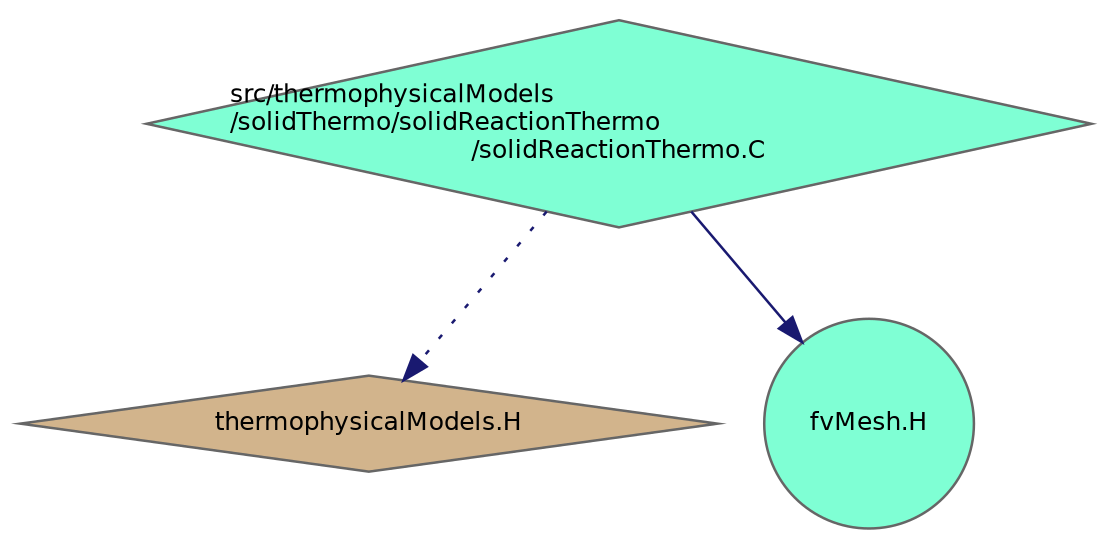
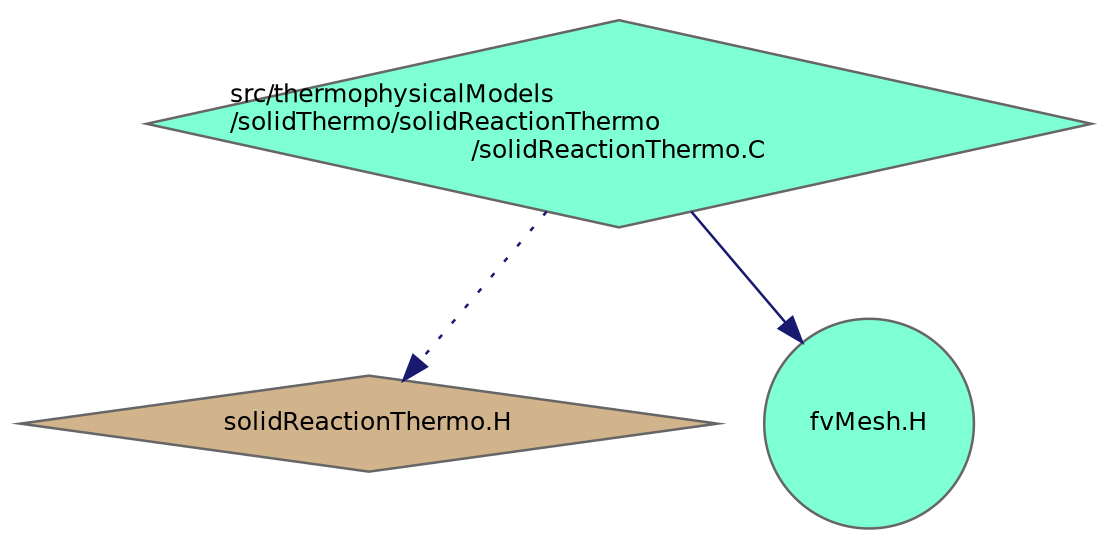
node "thermophysicalModels.H": label "thermophysicalModels.H" -> "solidReactionThermo.H"
